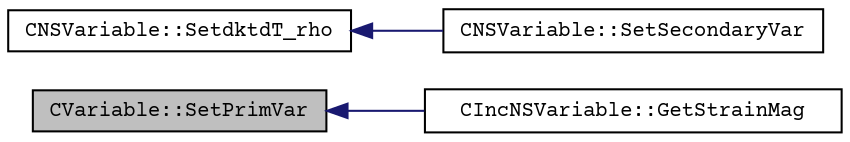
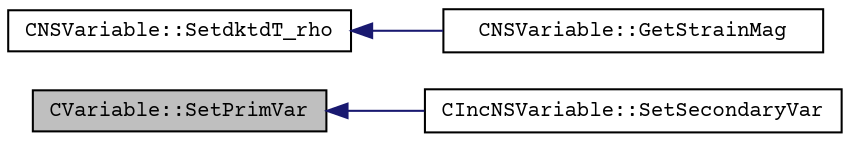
node "CNSVariable::SetSecondaryVar": label "CNSVariable::SetSecondaryVar" -> "CNSVariable::GetStrainMag"
node "CIncNSVariable::GetStrainMag": label "CIncNSVariable::GetStrainMag" -> "CIncNSVariable::SetSecondaryVar"
